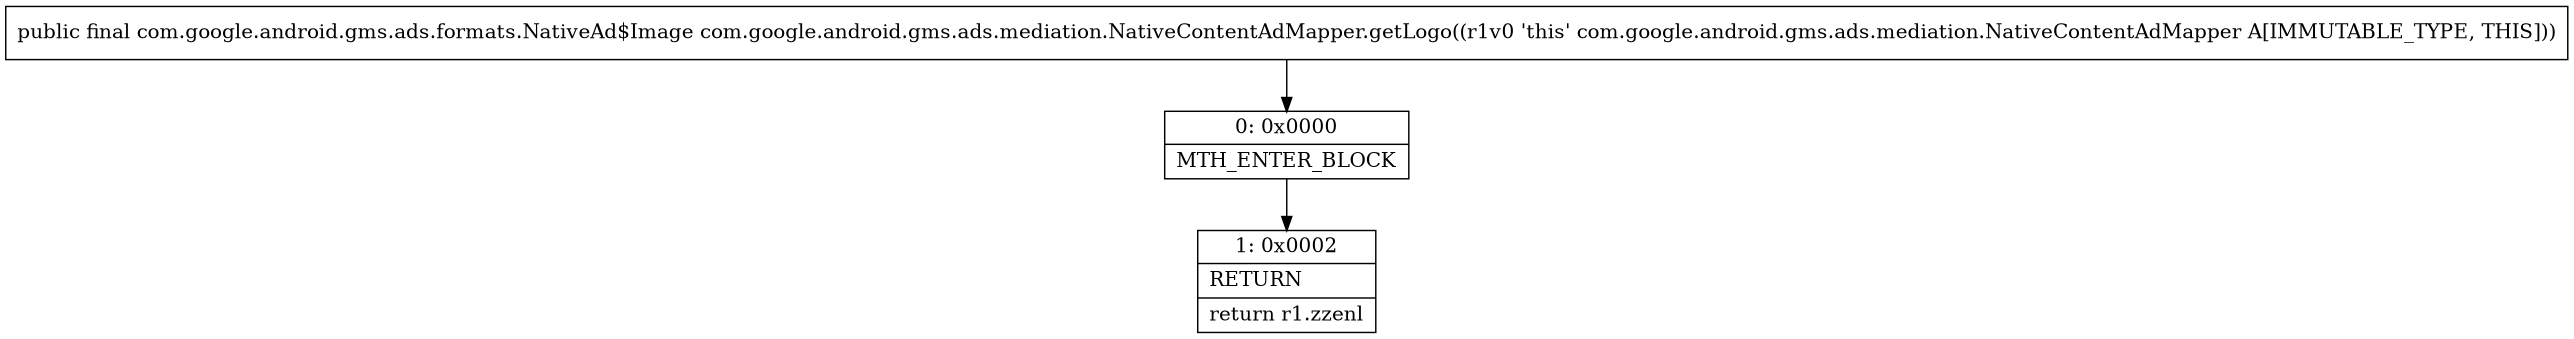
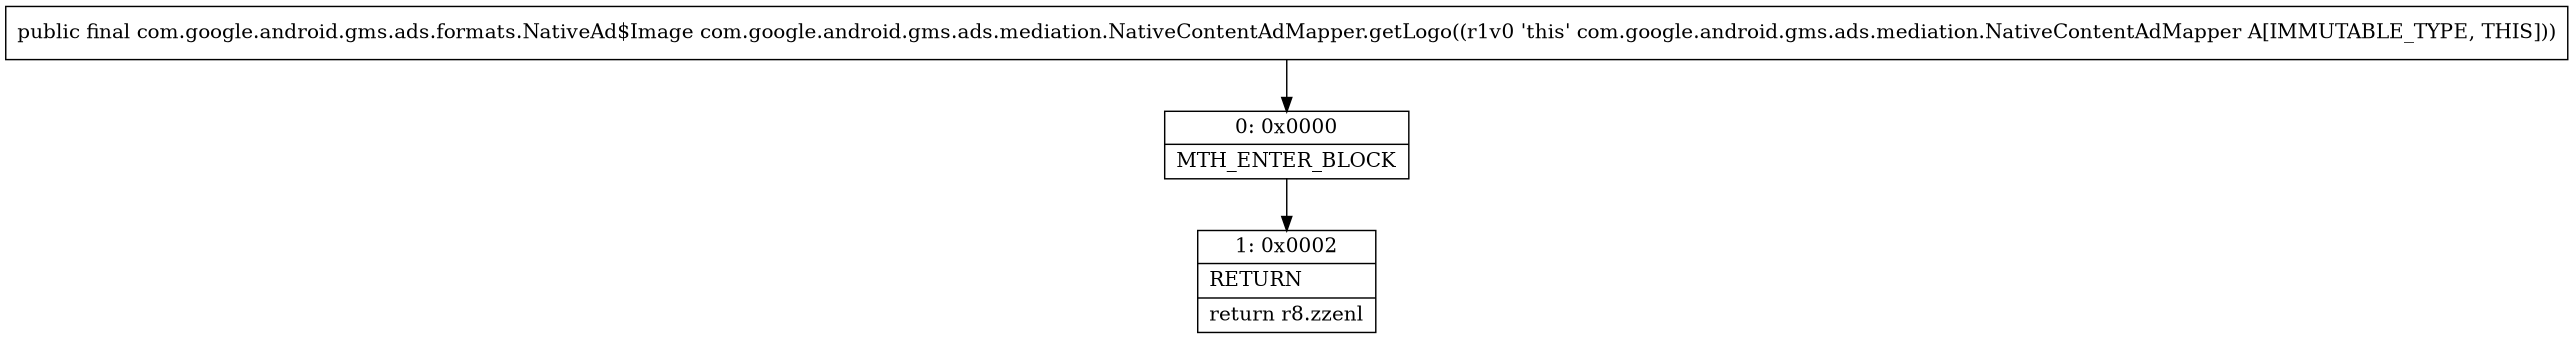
node "1: 0x0002": text "return r1.zzenl" -> "return r8.zzenl"
